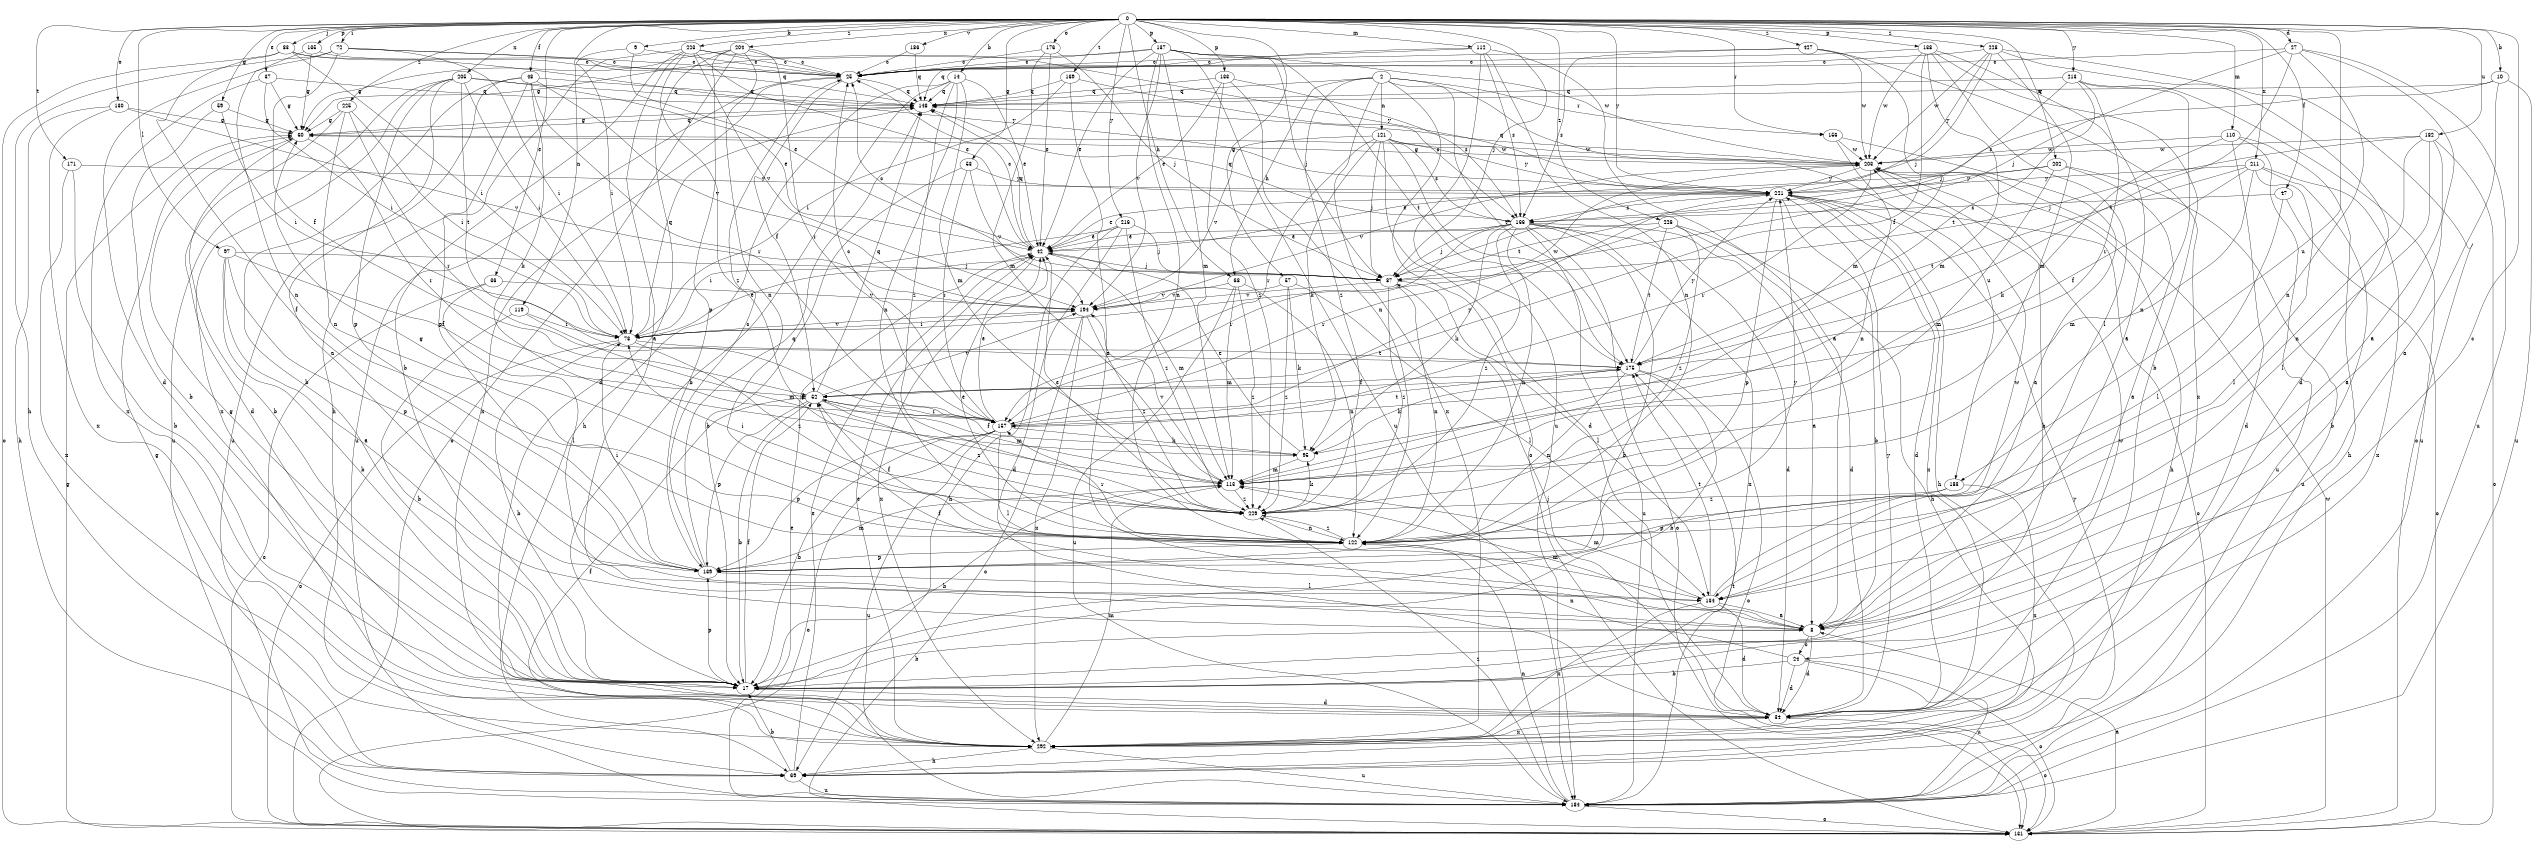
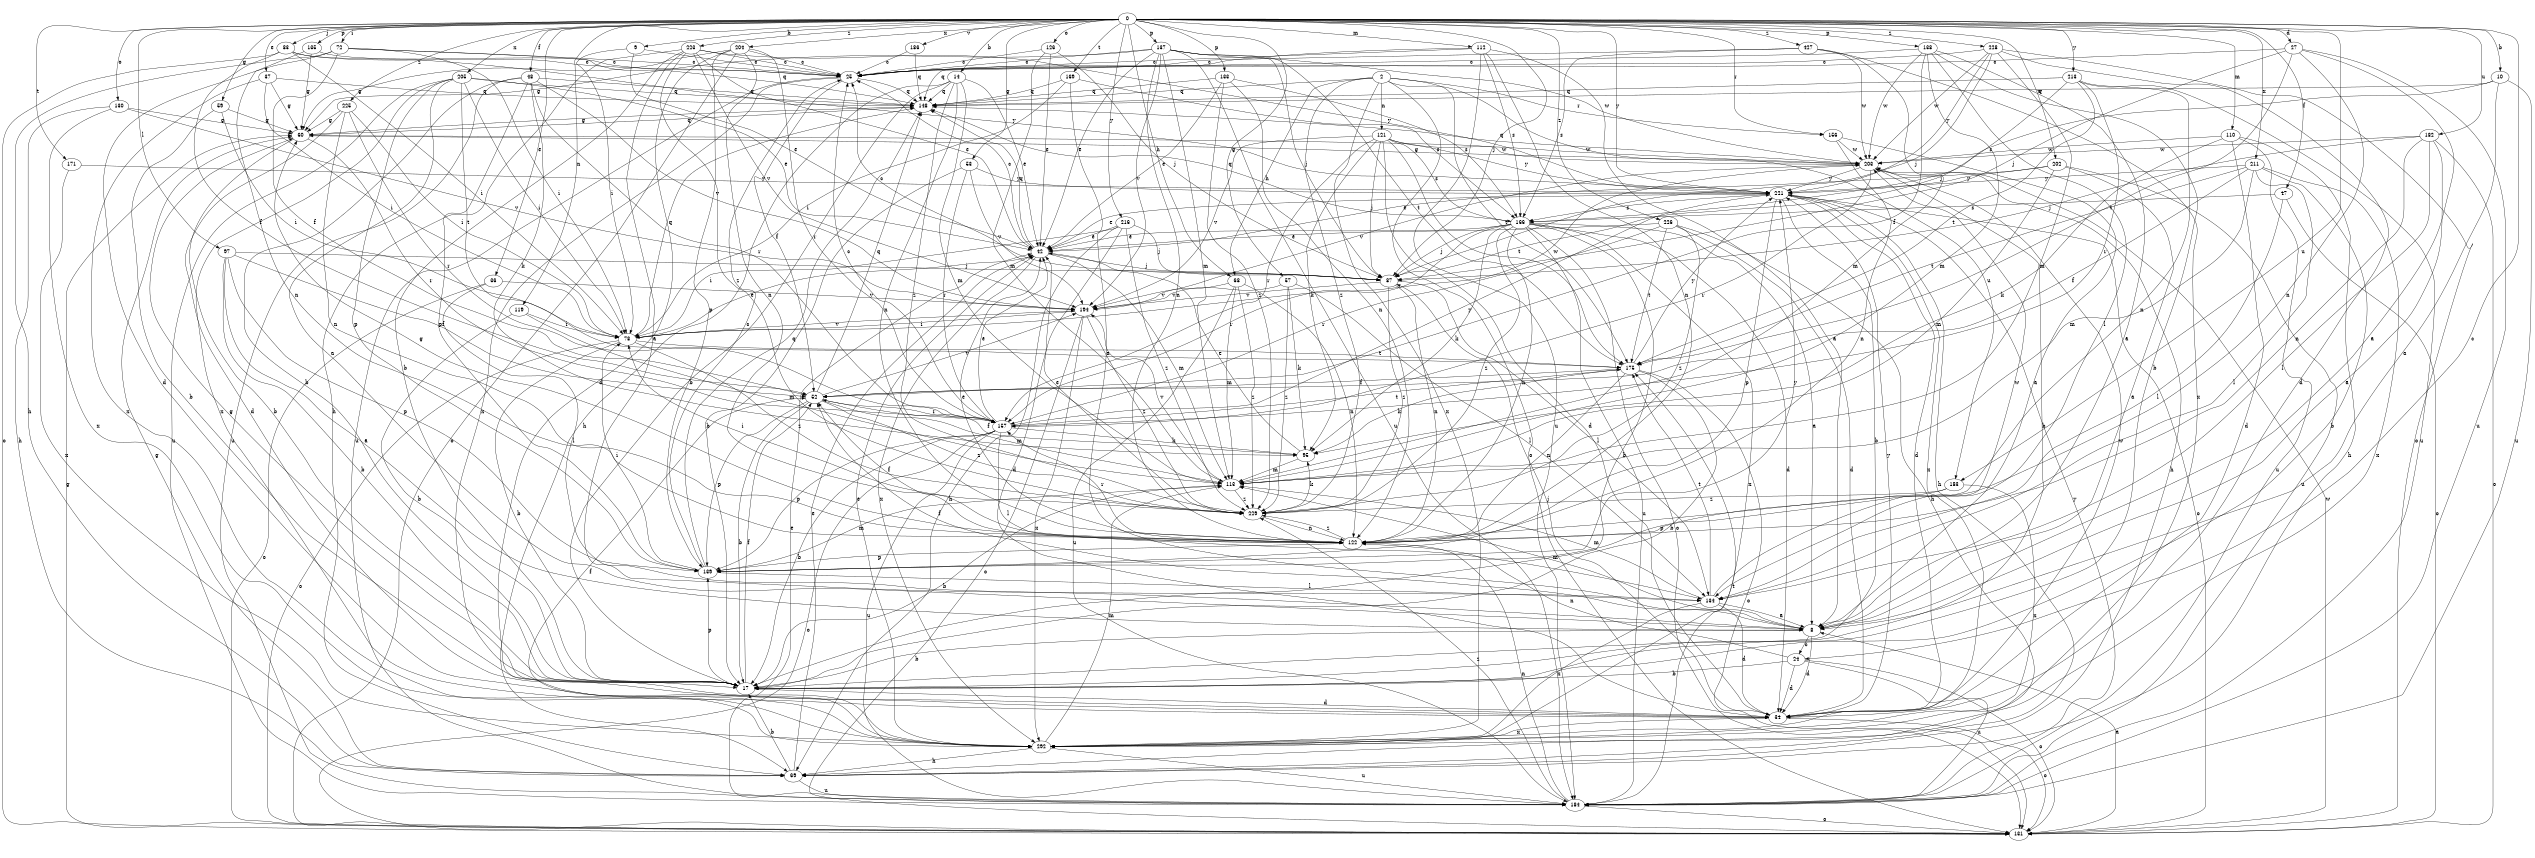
node "176": label "176" -> "126"
edge "83" -> "139": now "83" -> "52"
edge "171" -> "17": removed, label "b"
